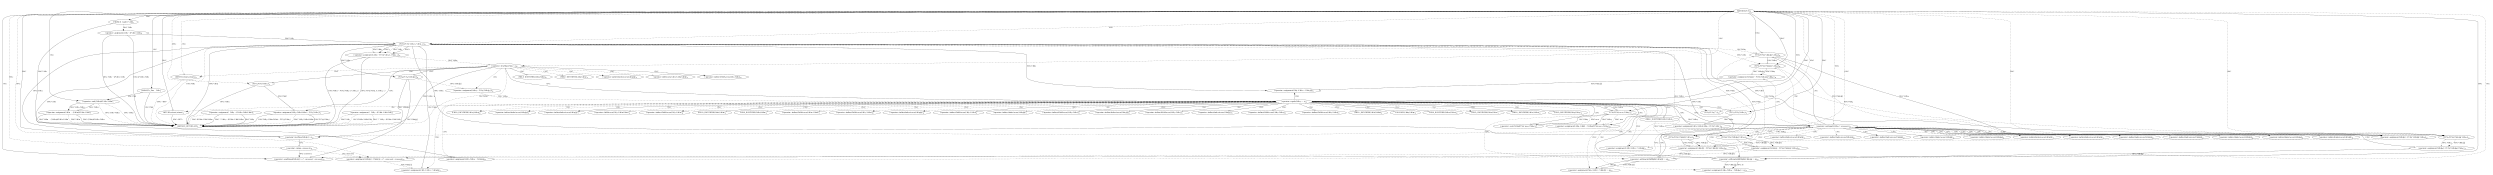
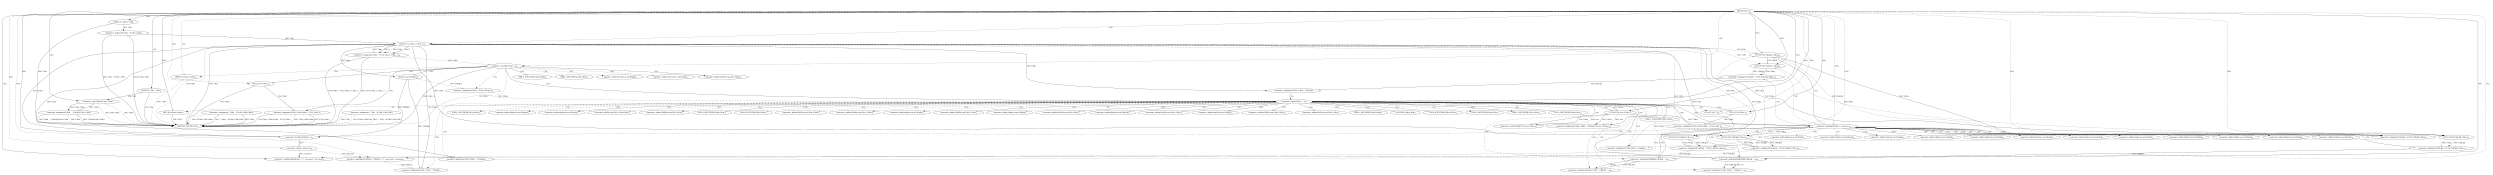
edge "(<operator>.equals,VAR14 == 0)" -> "(<operator>.assignment,VAR5->VAR22 = VAR13[2])": reversed
edge "(FUN4,FUN4( VAR13[3] ))" -> "(<operator>.conditional,VAR13[3] < 0 ? -0x10000L : 0x10000L)": now "(FUN4,FUN4( VAR13[3] ))" -> "(<operator>.assignment,VAR5->VAR23 = VAR13[3])"
